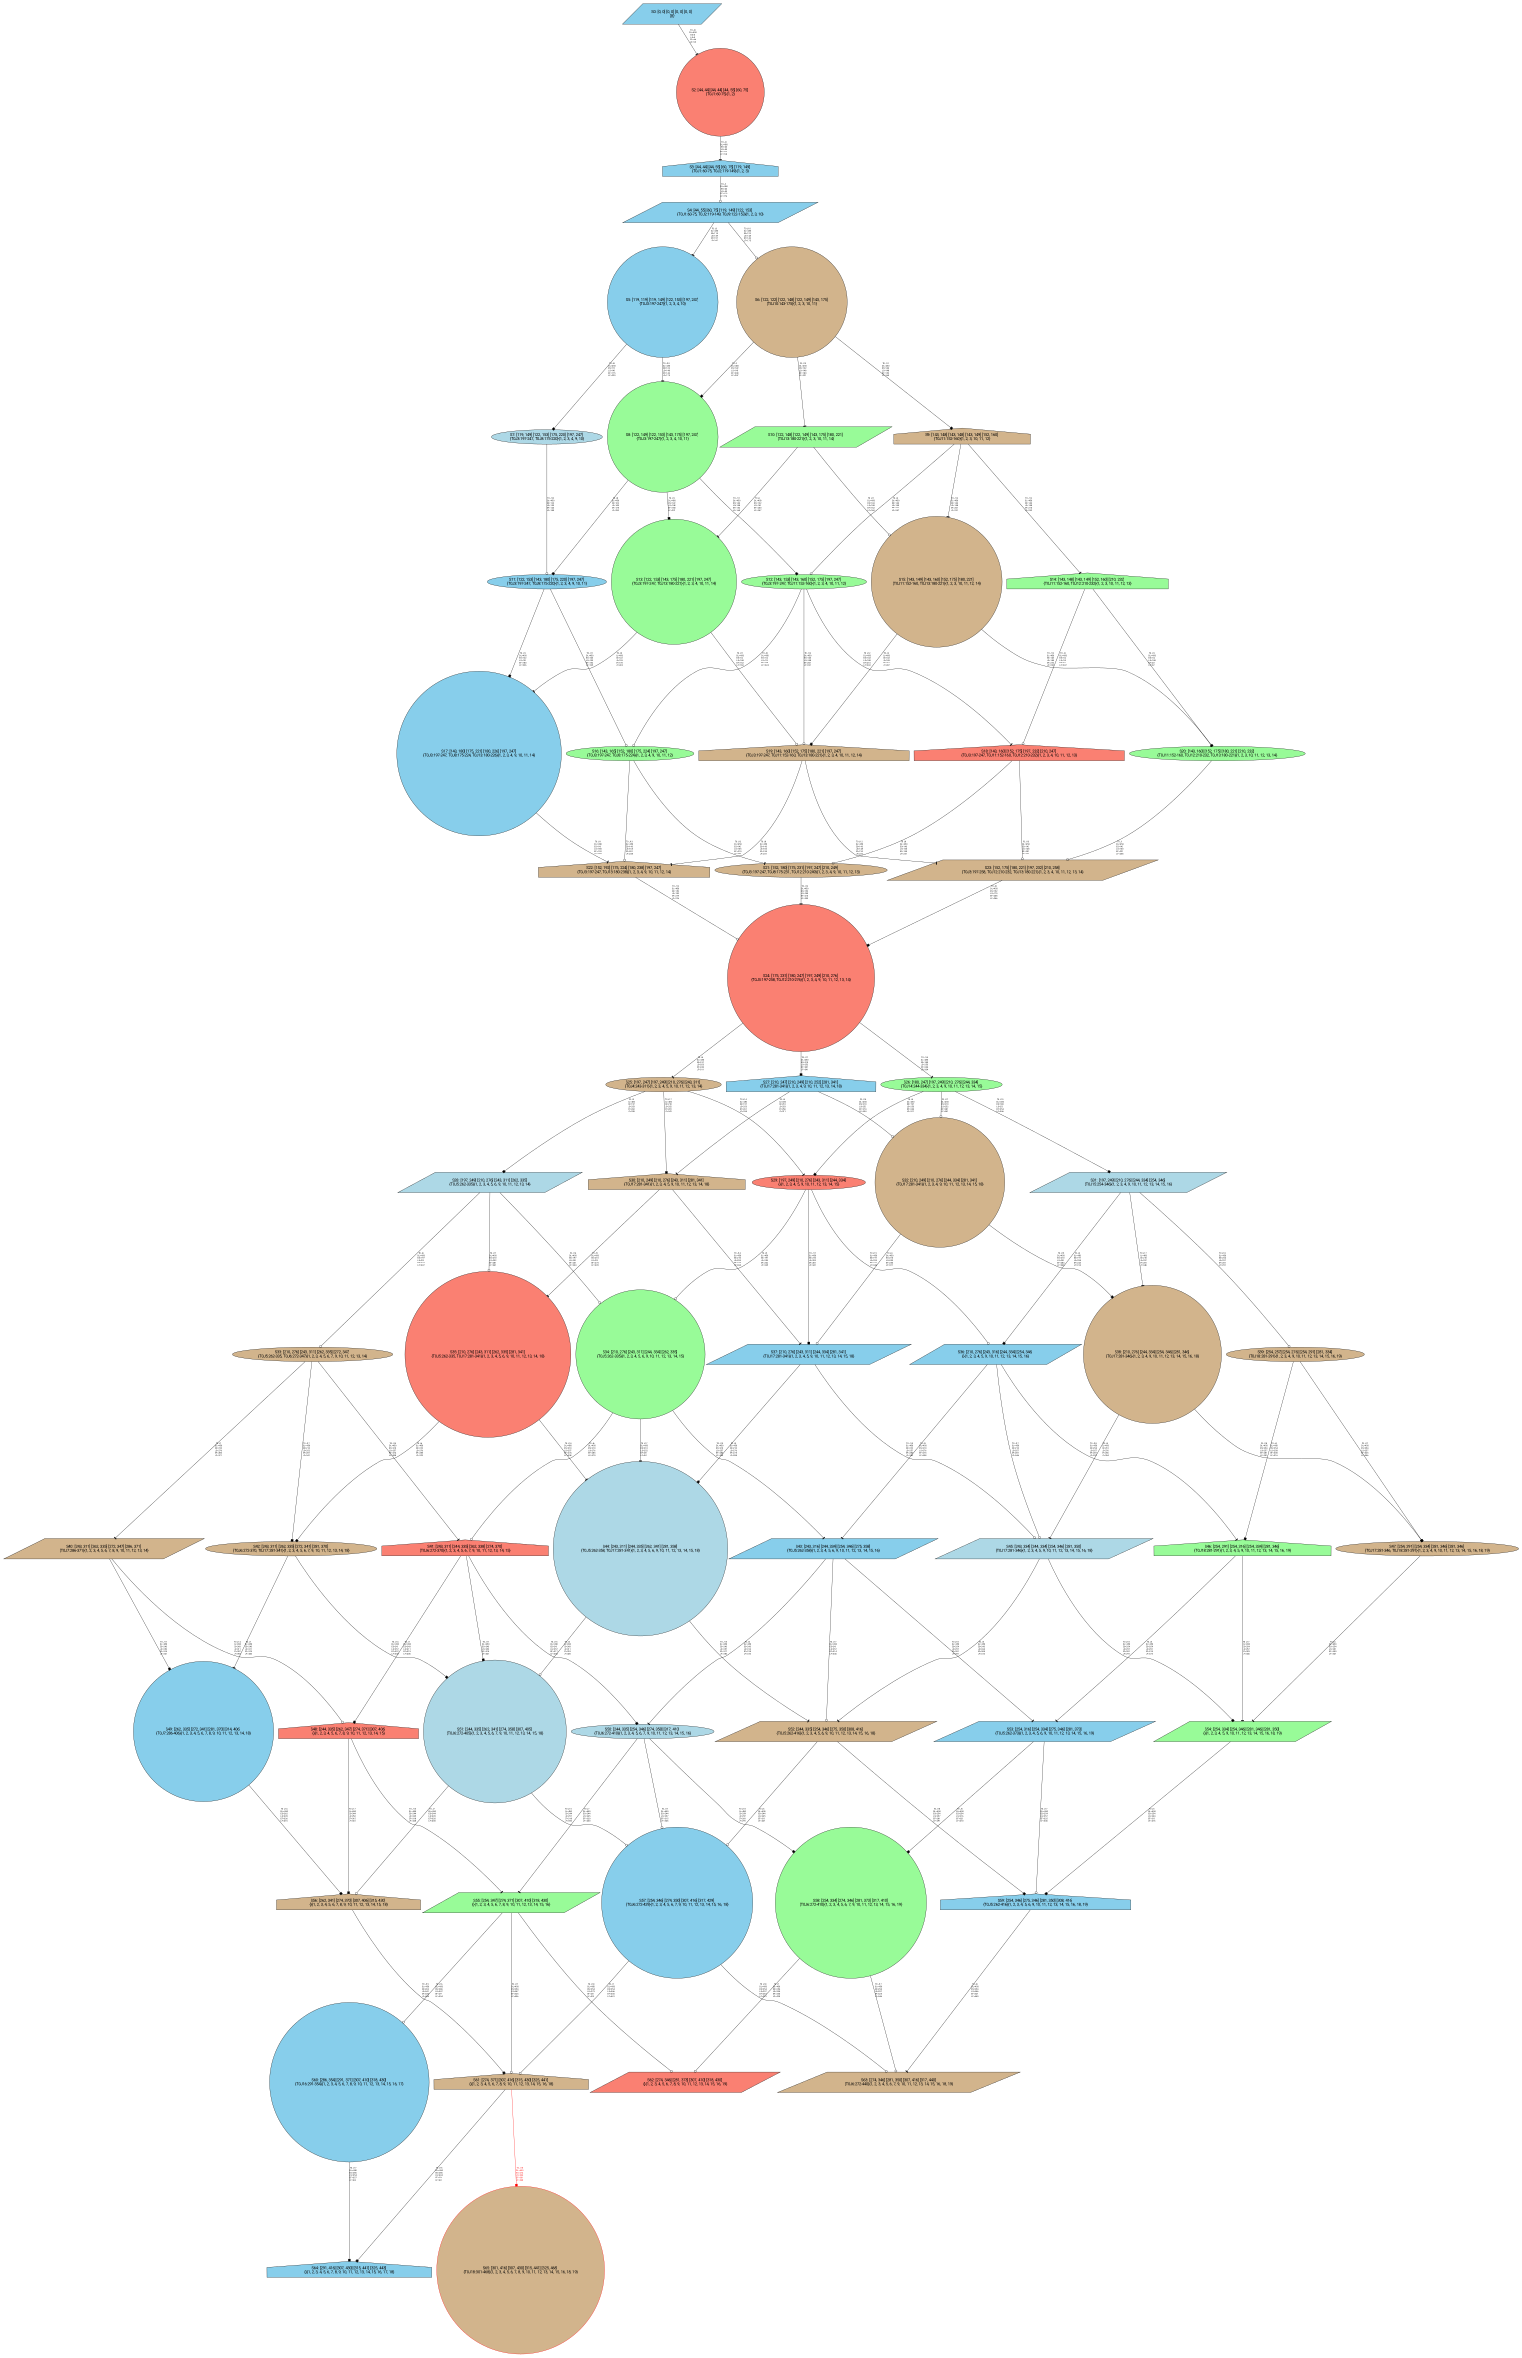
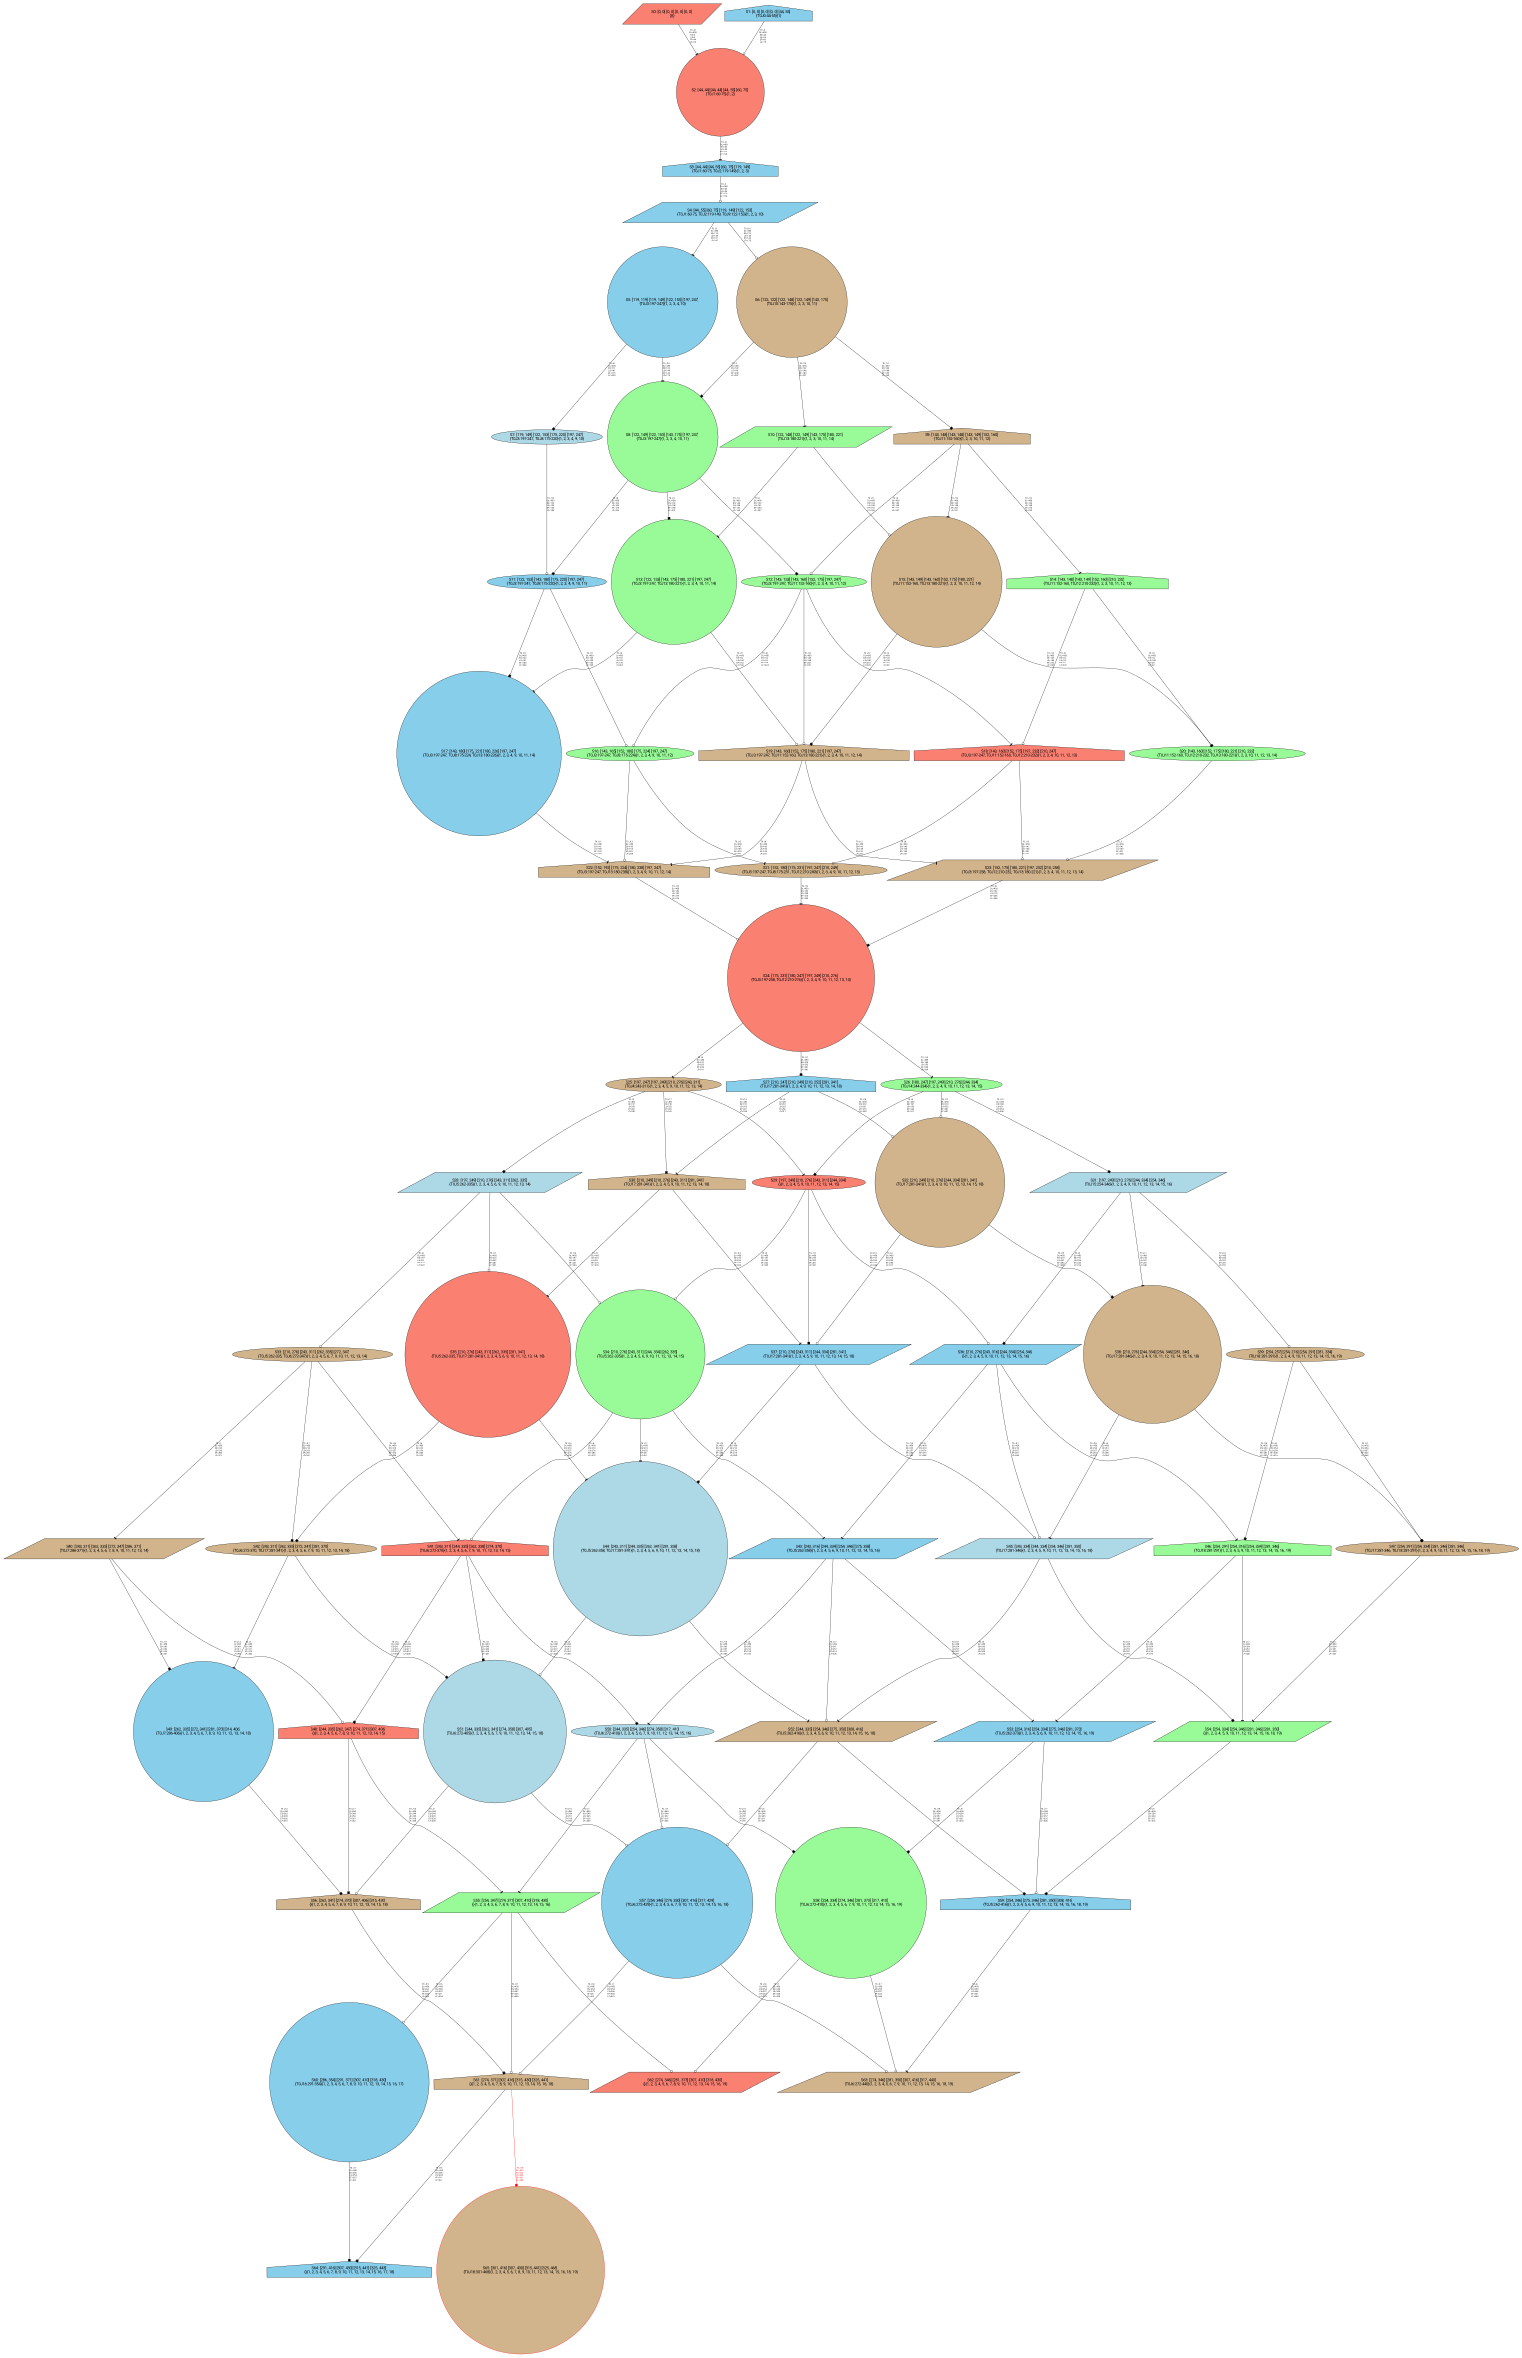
node "S0: [0, 0] [0, 0] [0, 0] [0, 0] {}{}": fillcolor skyblue -> salmon
node "S1: [0, 0] [0, 0] [0, 0] [44, 55] {T0J0:44-55}{1}": added
